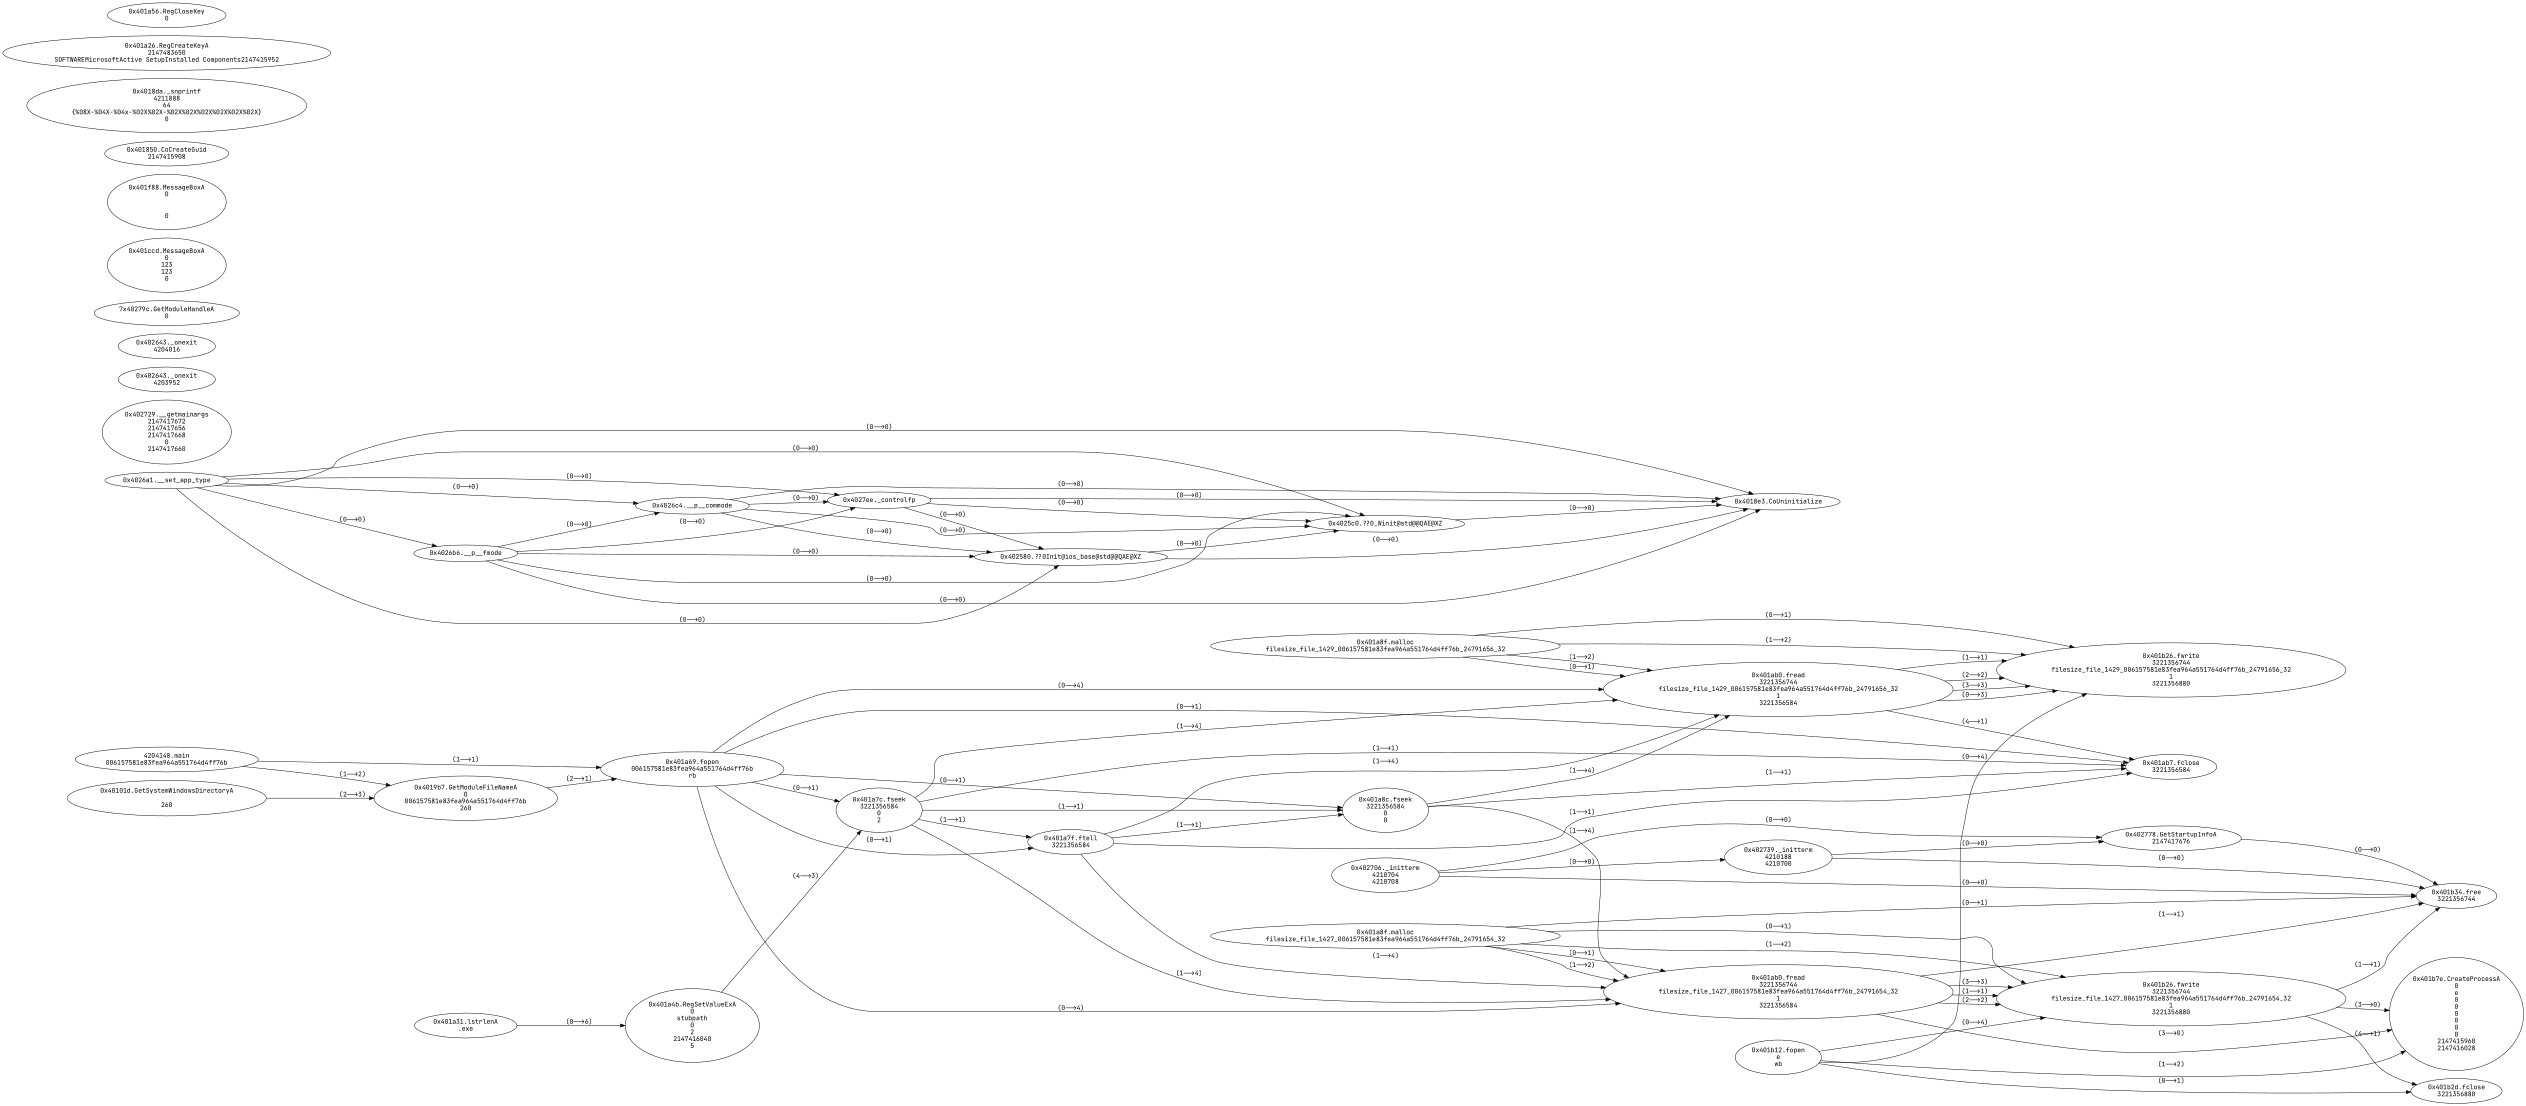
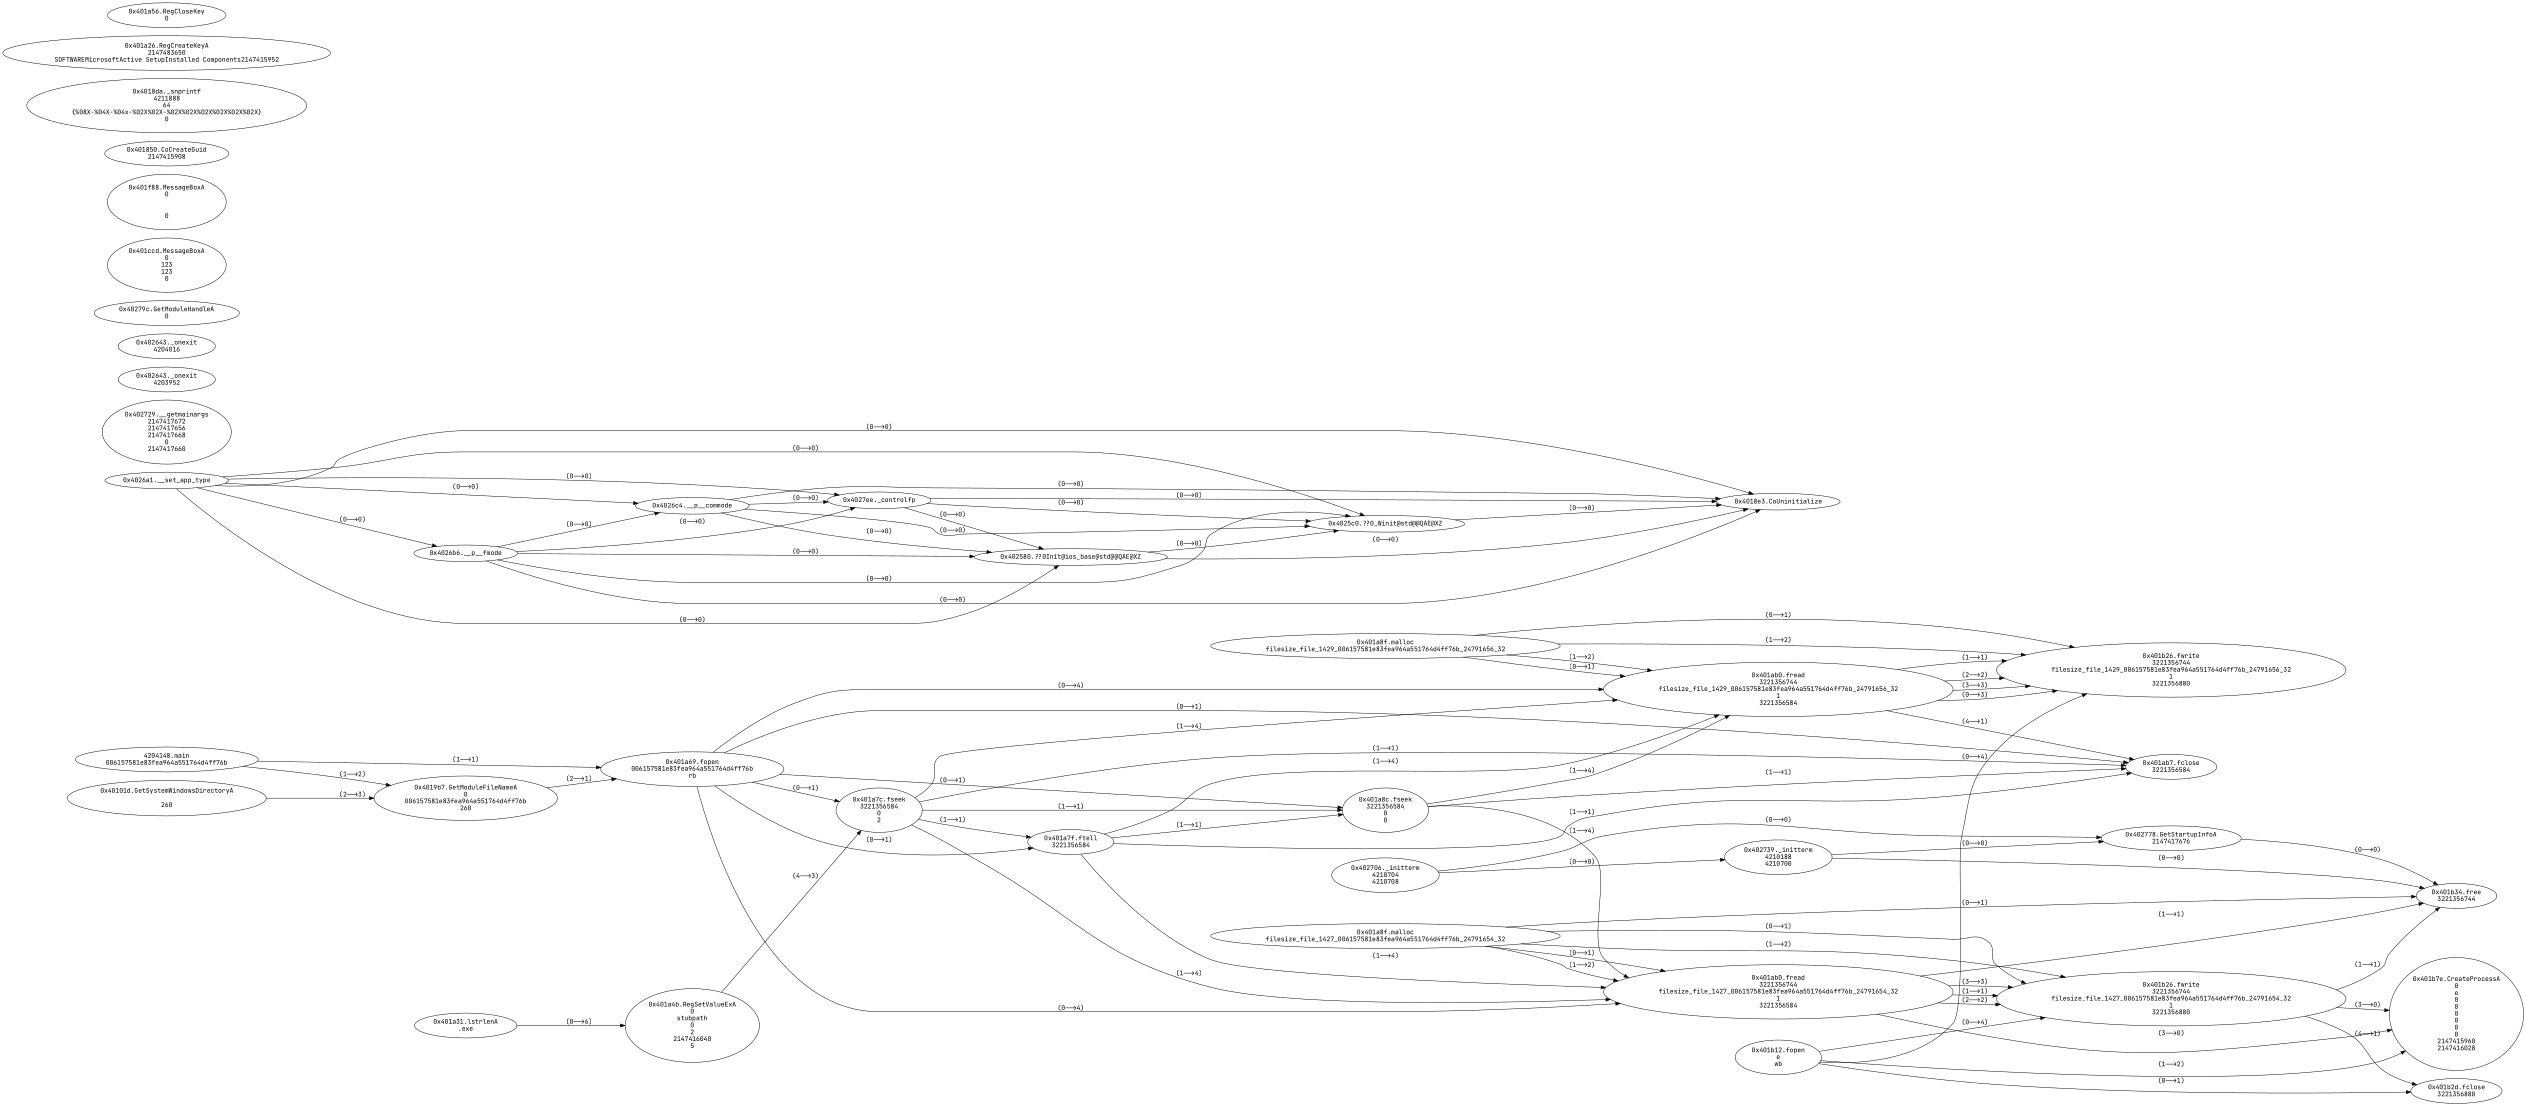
node "7x40279c.GetModuleHandleA 0": label "7x40279c.GetModuleHandleA 0" -> "0x40279c.GetModuleHandleA 0"
edge "0x402706._initterm 4210704 4210708" -> "0x401b34.free 3221356744": removed, label "(0-->0)"
